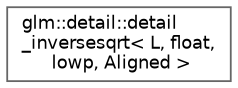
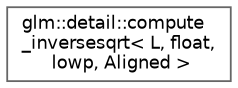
node "glm::detail::detail _inversesqrt< L, float, lowp, Aligned >": label "glm::detail::detail _inversesqrt< L, float, lowp, Aligned >" -> "glm::detail::compute _inversesqrt< L, float, lowp, Aligned >"
